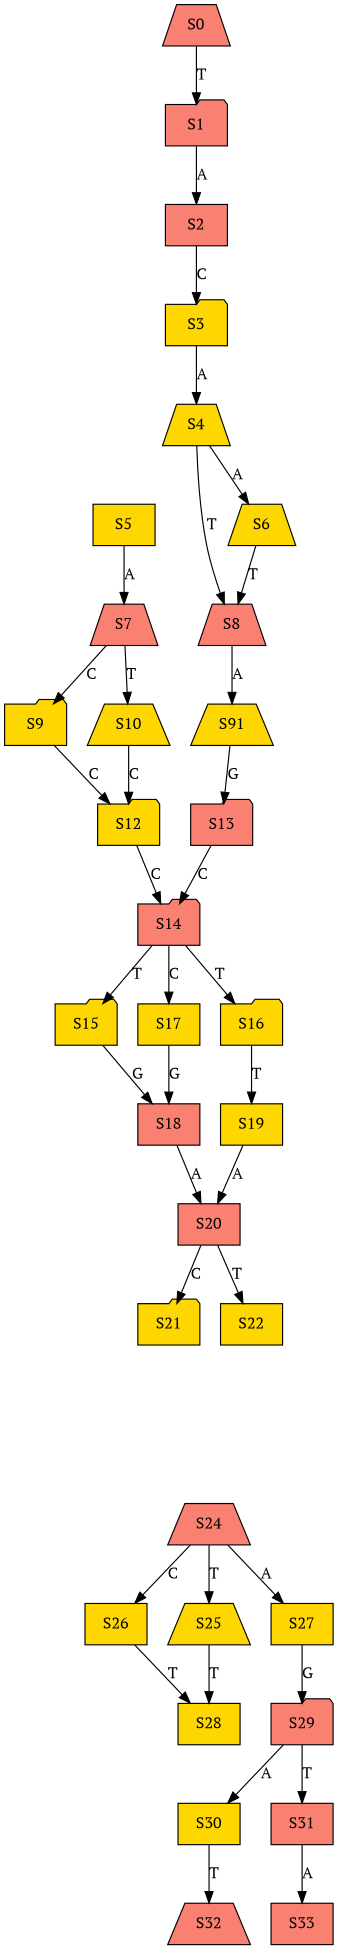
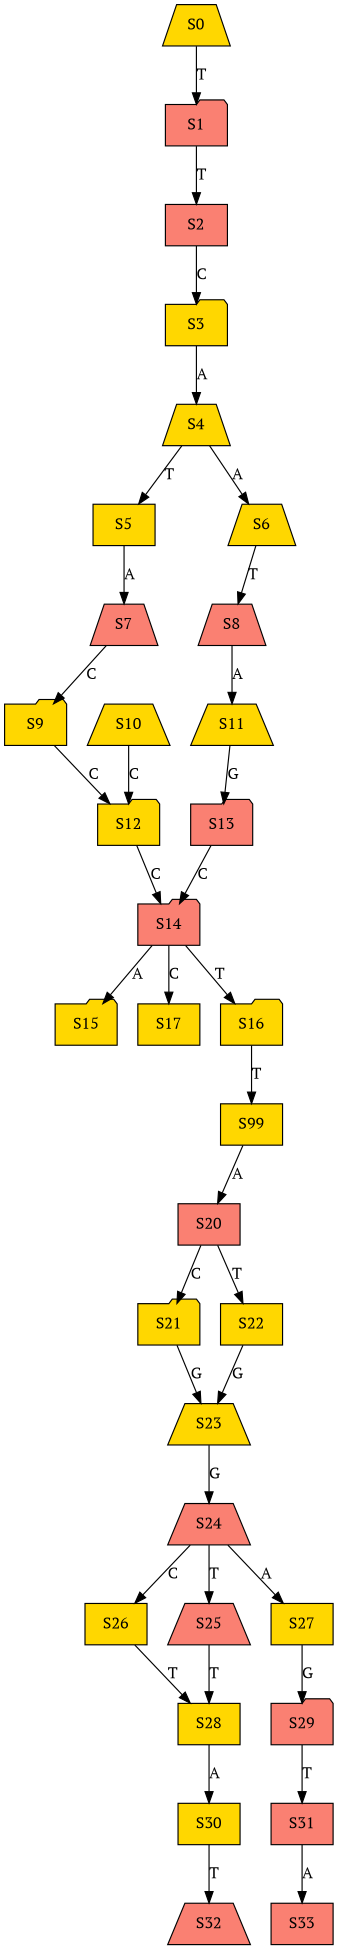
node "S0": fillcolor salmon -> gold
edge "S1" -> "S2": label "A" -> "T"
edge "S4" -> "S8": now "S4" -> "S5"
edge "S7" -> "S10": removed, label "T"
node "S91": label "S91" -> "S11"
edge "S14" -> "S15": label "T" -> "A"
node "S18": removed
node "S19": label "S19" -> "S99"
node "S23": added
node "S25": fillcolor gold -> salmon
edge "S29" -> "S30": now "S28" -> "S30"
